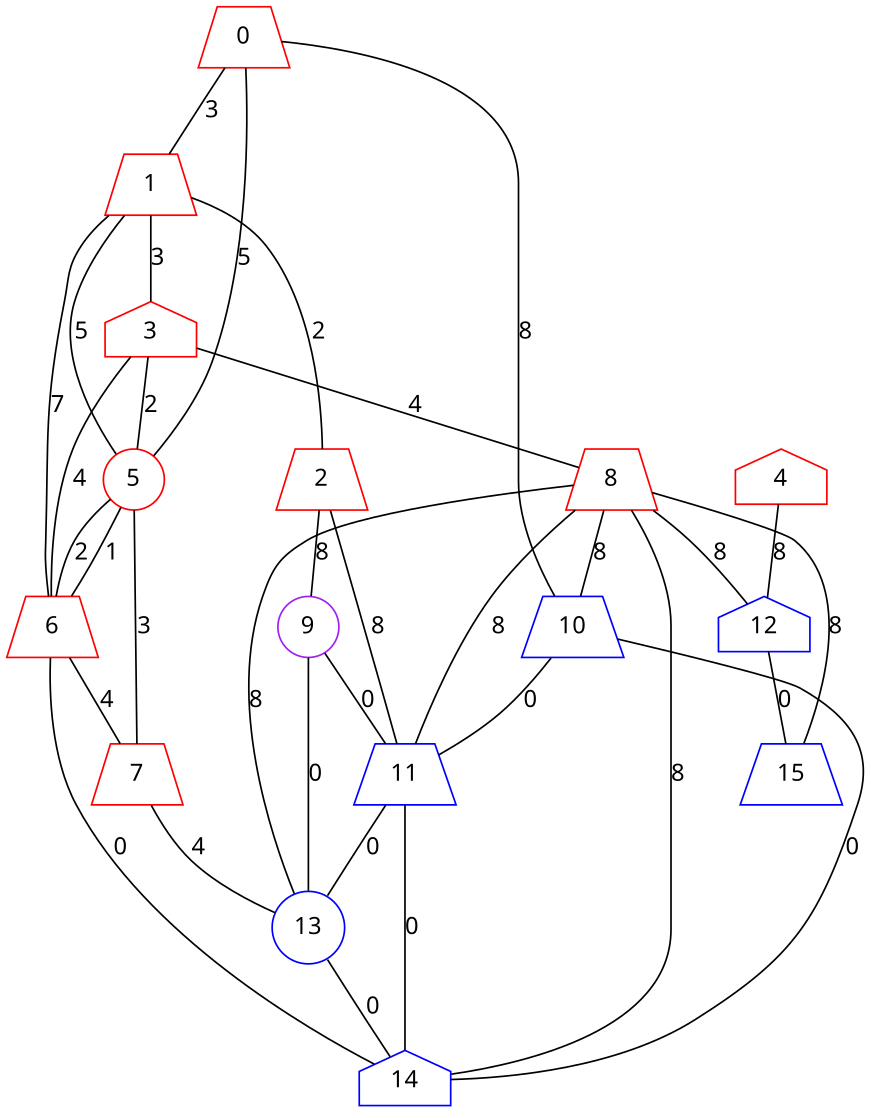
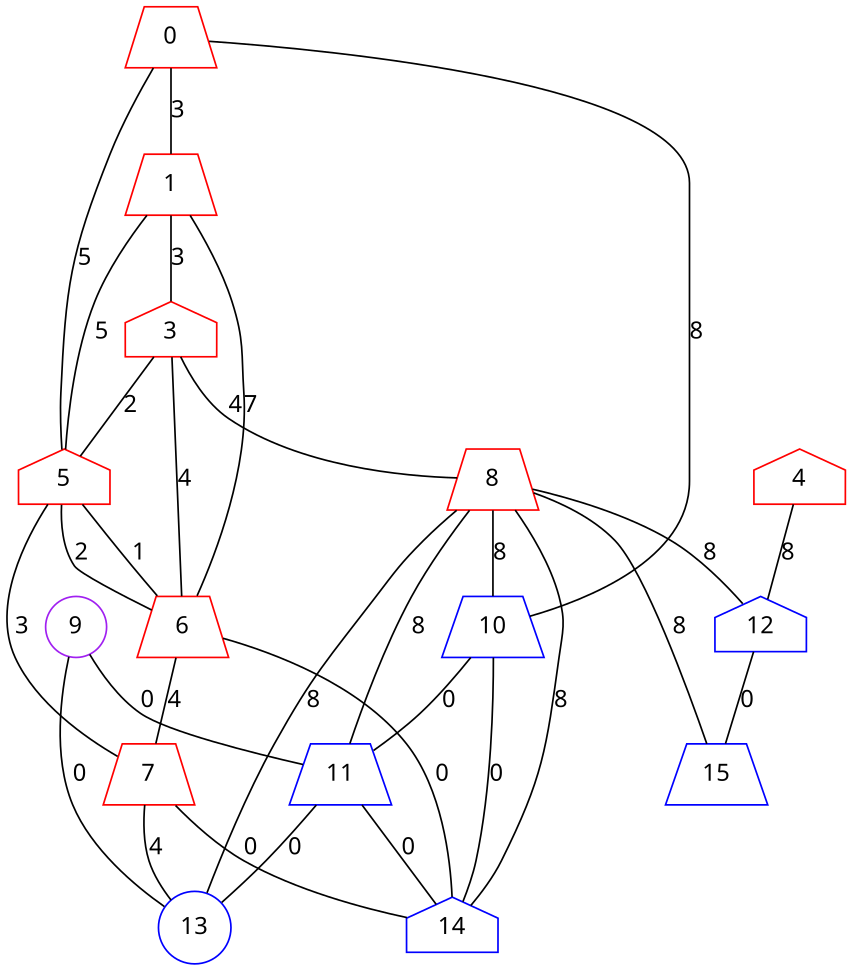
node "5": shape circle -> house
node "2": removed
edge "13" -- "14": now "7" -- "14"
